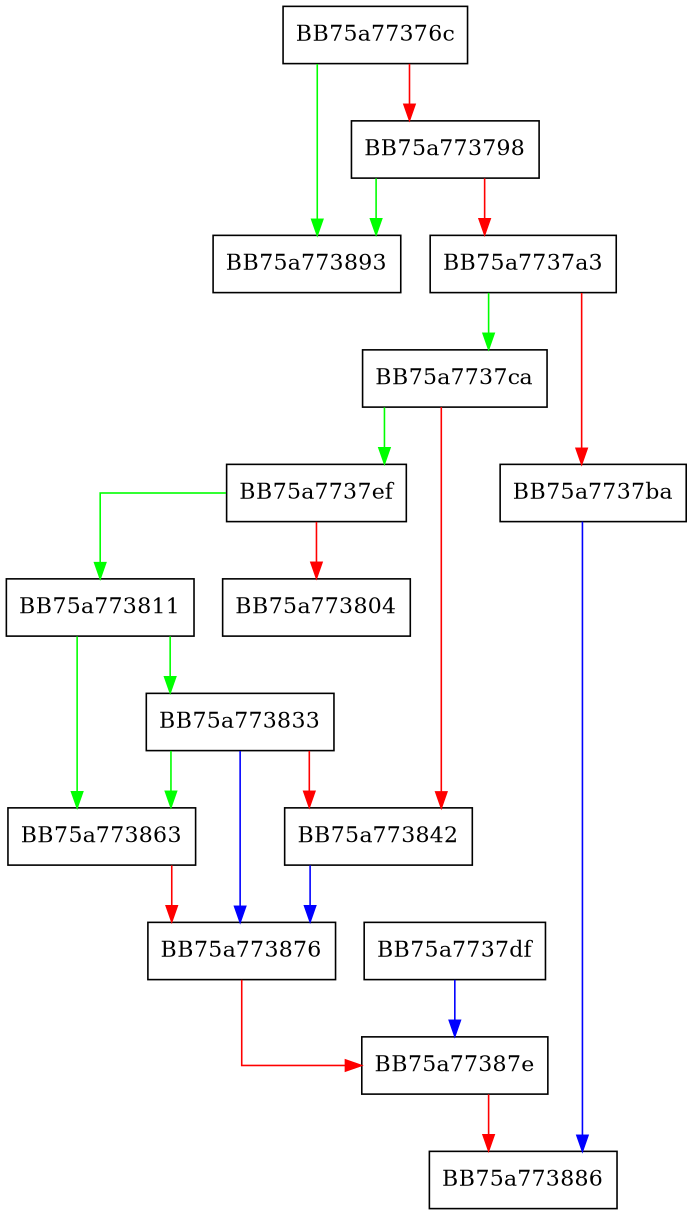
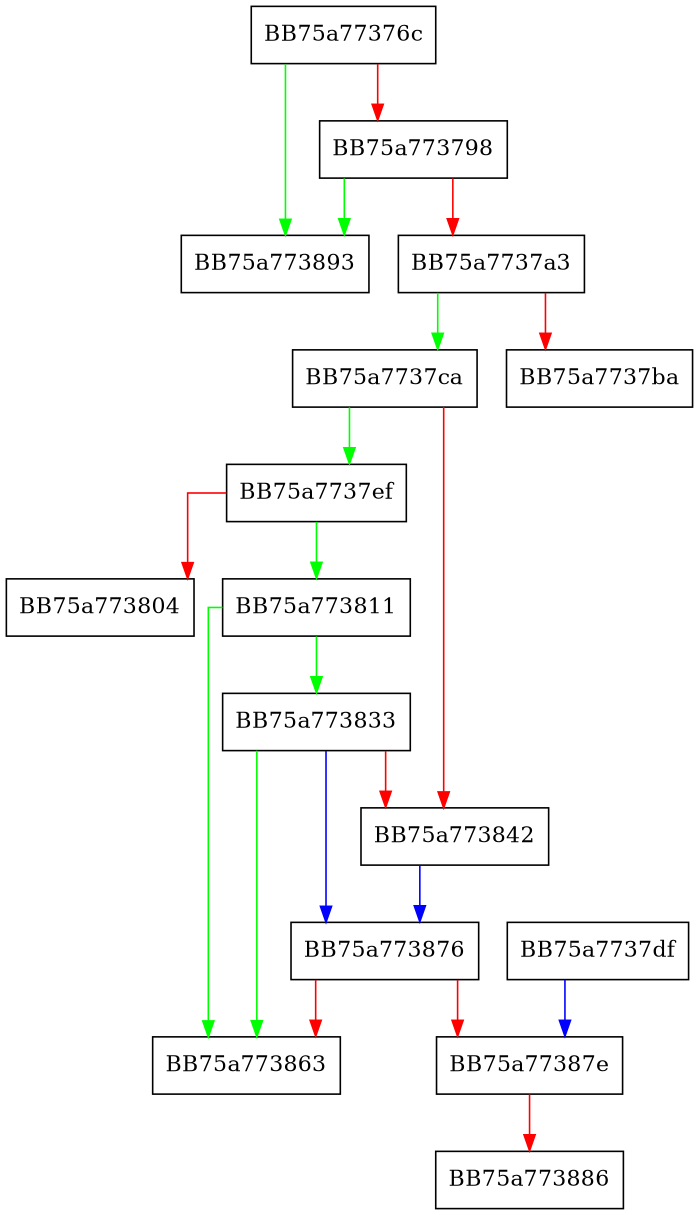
edge "BB75a7737ba" -> "BB75a773886": removed
edge "BB75a773863" -> "BB75a773876": reversed
